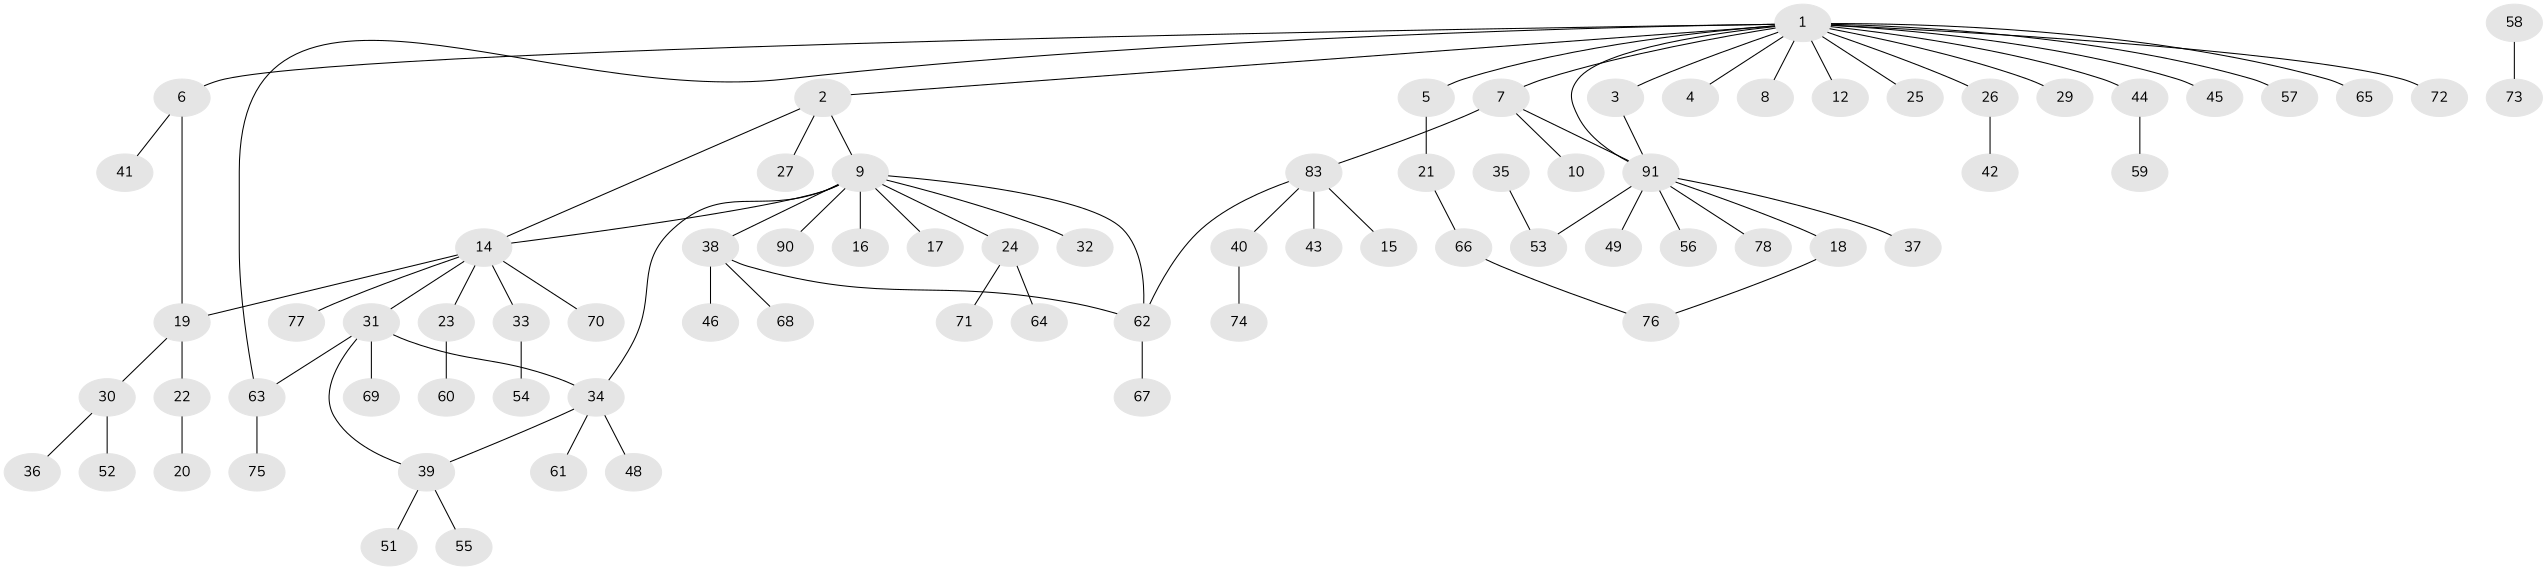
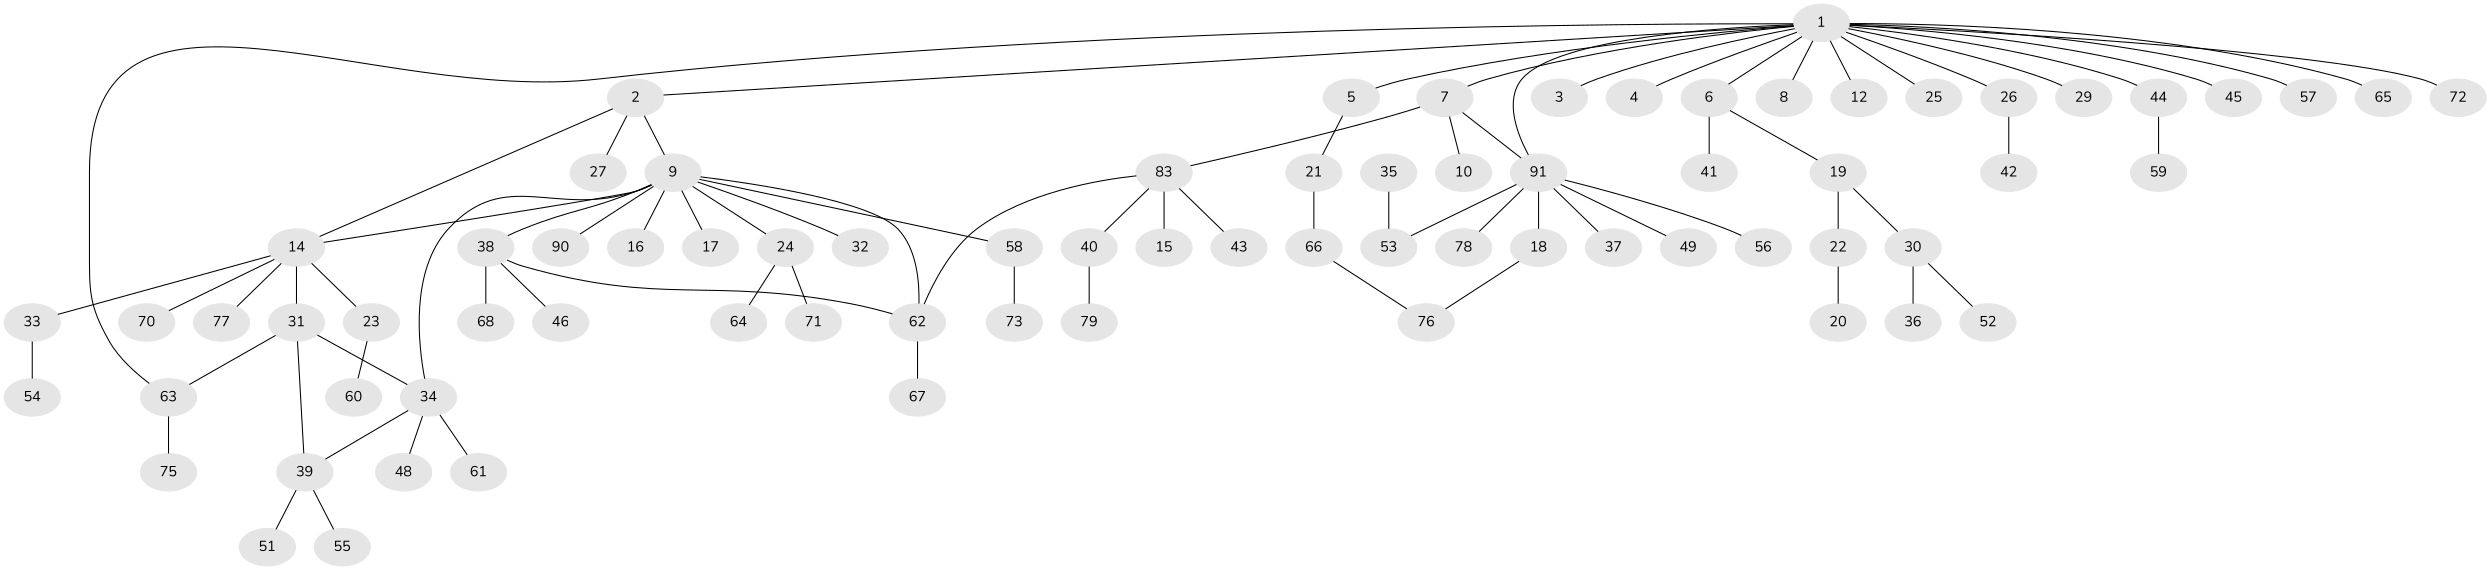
edge "3" -- "91": removed
edge "9" -- "58": added
edge "14" -- "19": removed
node "74": label "74" -> "79"
node "69": removed
